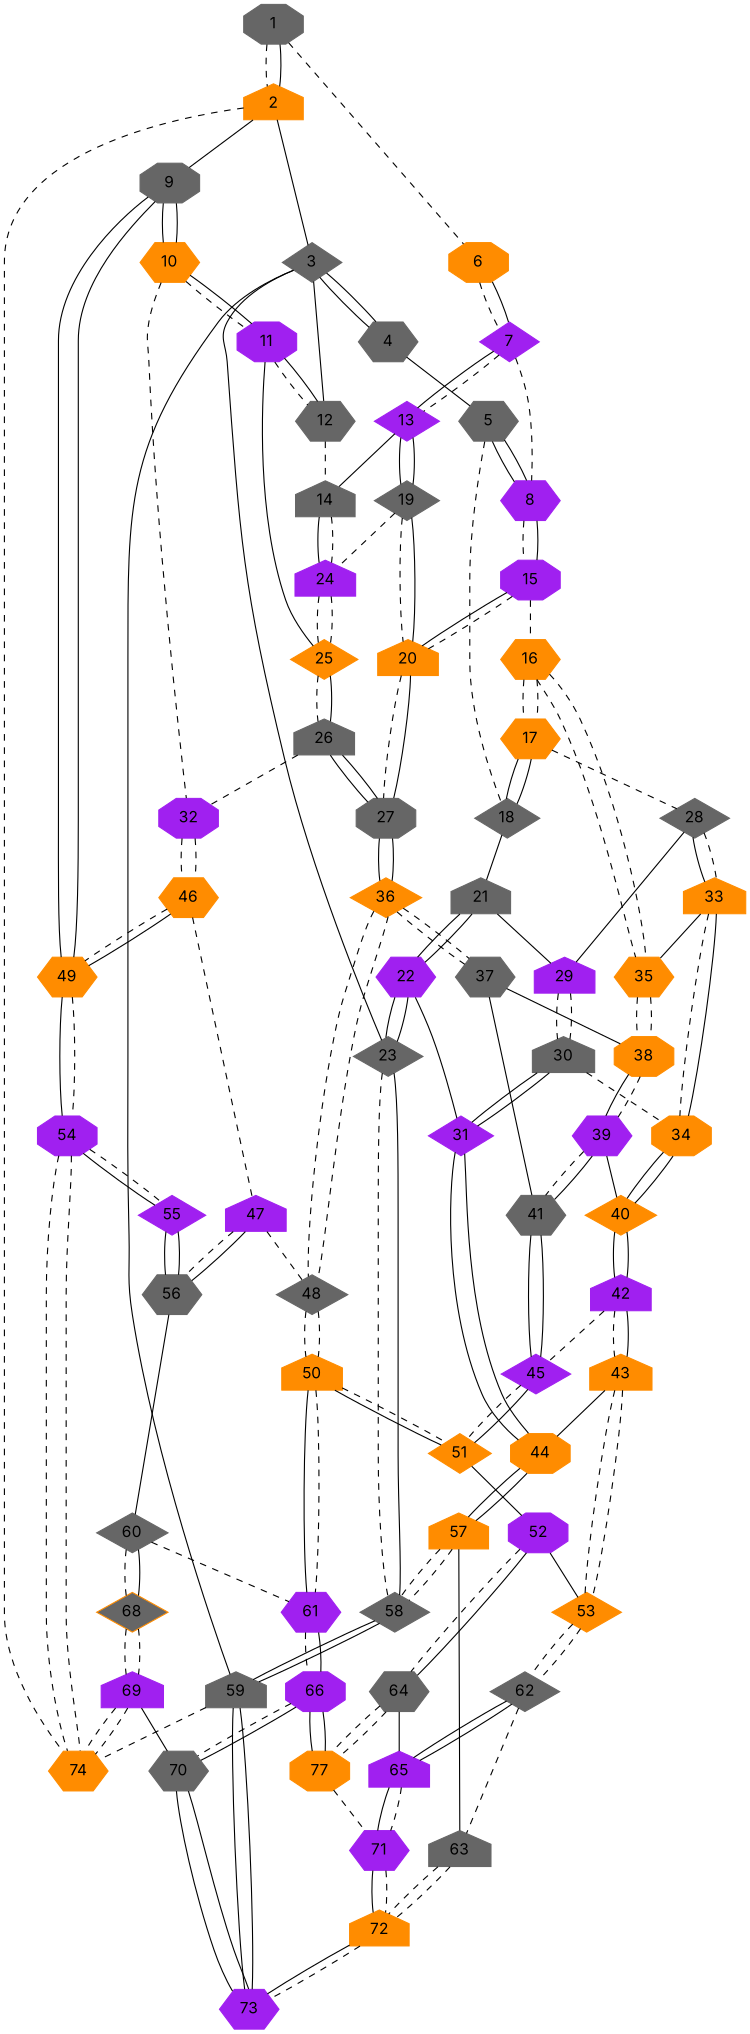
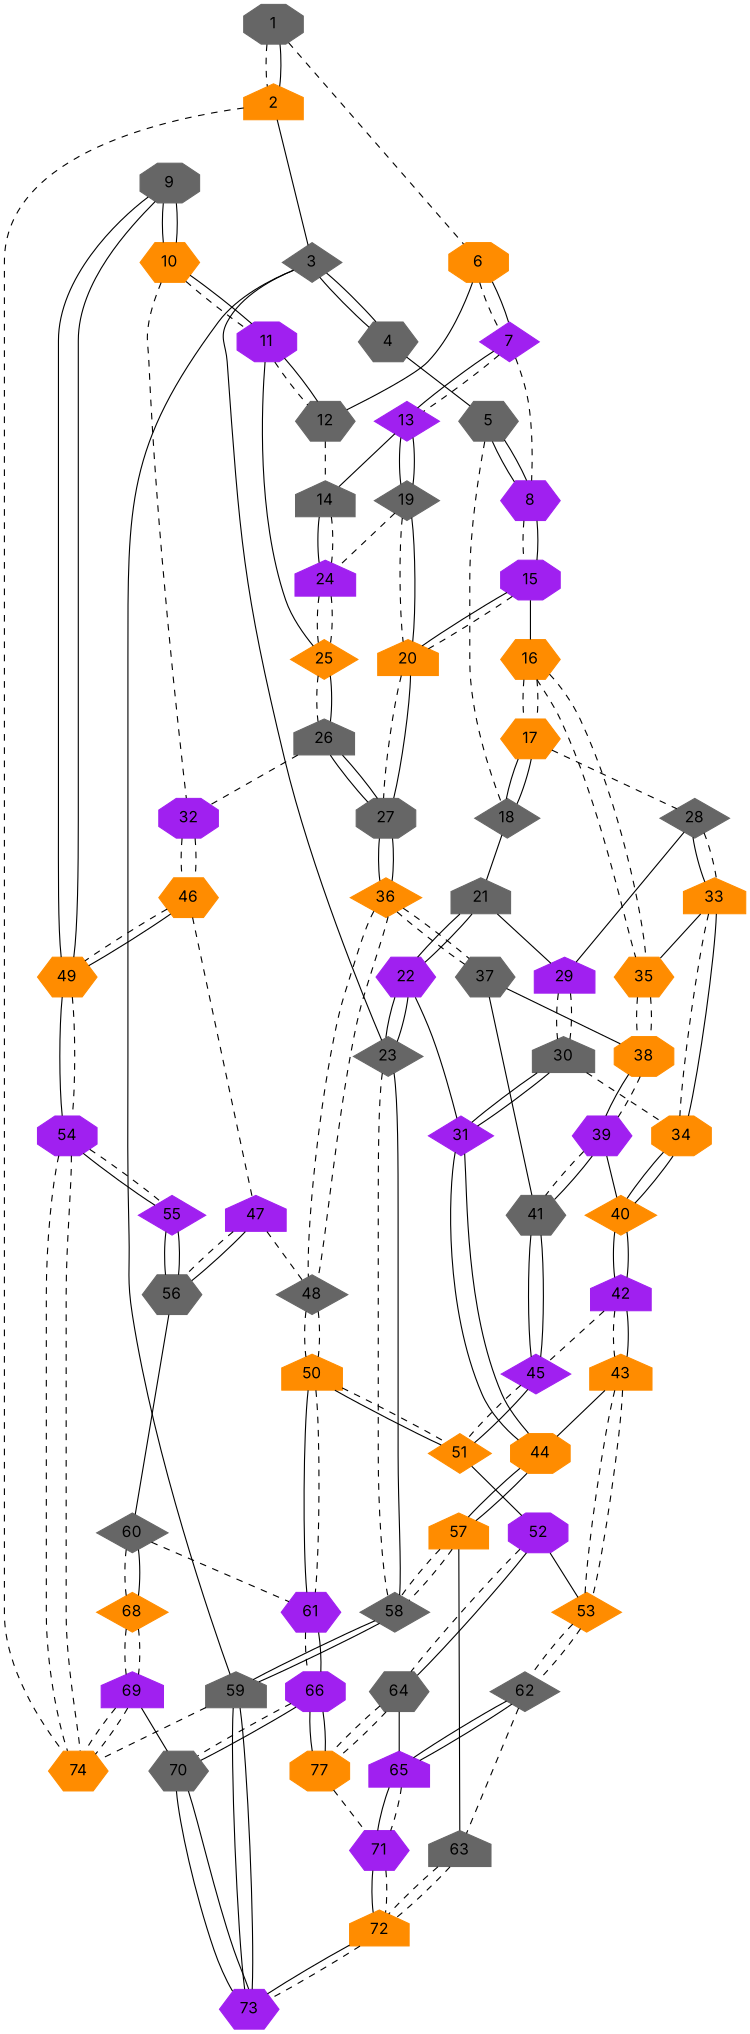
edge "2" -- "9": removed
edge "3" -- "12": now "6" -- "12"
edge "15" -- "16": style dashed -> solid
node "68": fillcolor gray40 -> darkorange
